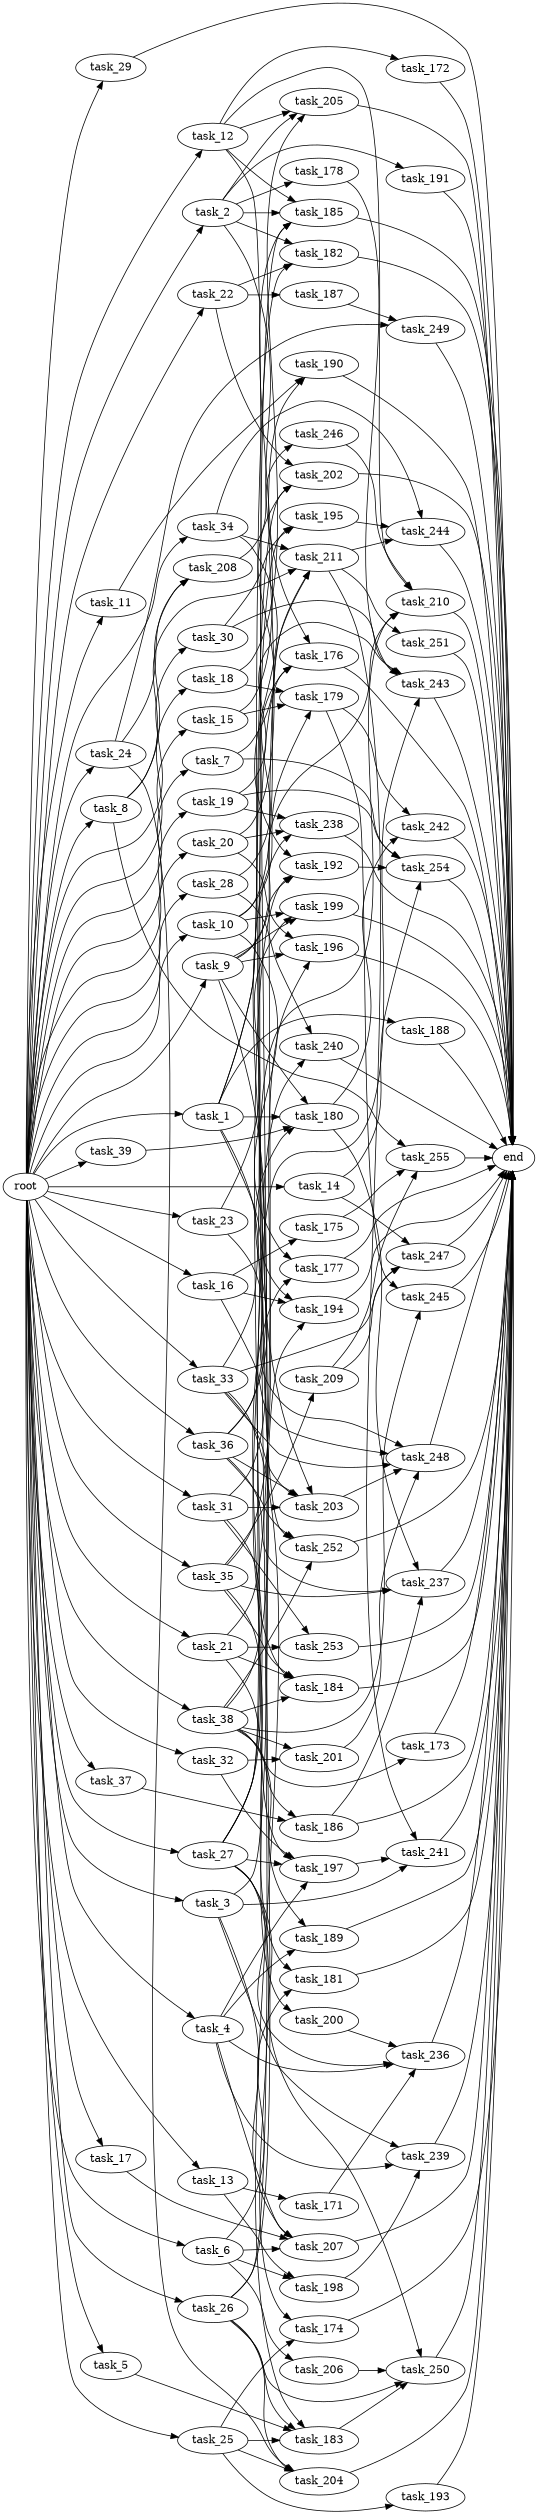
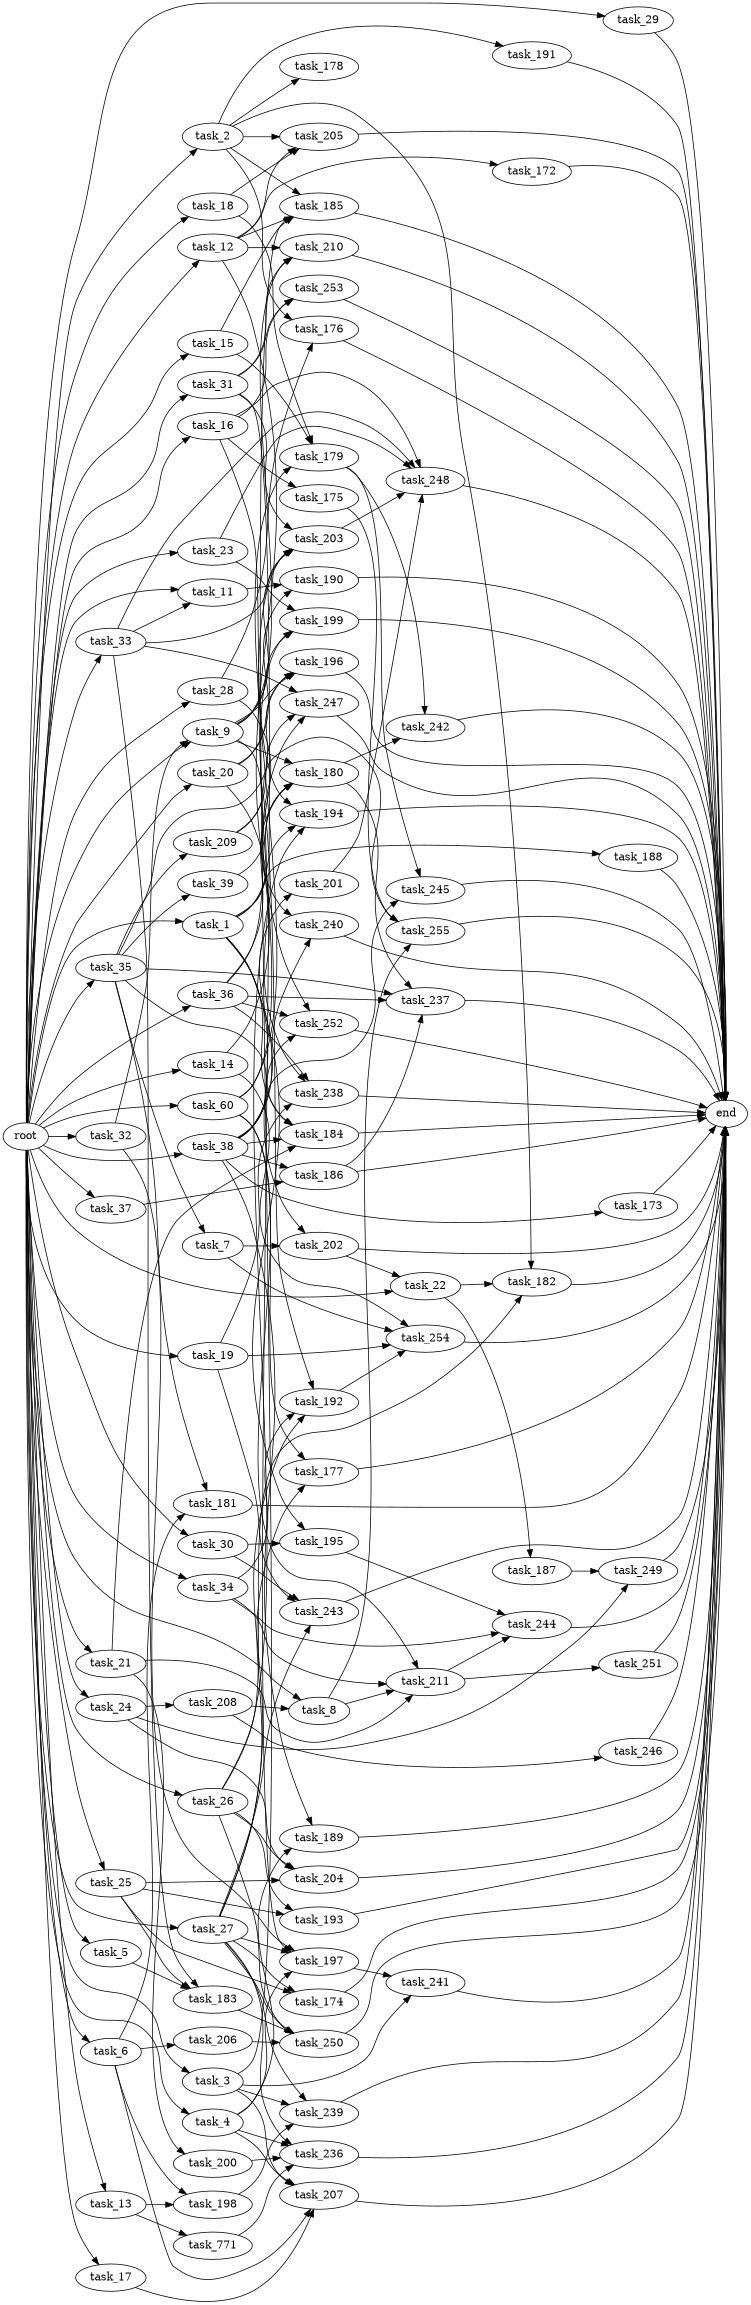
edge "task_22" -> "task_202": reversed
edge "task_178" -> "task_243": removed
edge "task_246" -> "task_210": now "task_246" -> "end"
edge "task_8" -> "task_208": reversed
node "task_10": label "task_10" -> "task_60"
edge "root" -> "task_7": now "task_35" -> "task_7"
edge "task_33" -> "task_176": now "task_33" -> "task_11"
edge "task_211" -> "task_241": removed
edge "root" -> "task_39": now "task_35" -> "task_39"
edge "task_21" -> "task_253": now "task_16" -> "task_253"
edge "task_32" -> "task_201": now "task_32" -> "task_9"
edge "task_4" -> "task_239": now "task_27" -> "task_239"
node "task_171": label "task_171" -> "task_771"
edge "task_26" -> "task_183": now "task_26" -> "task_193"
